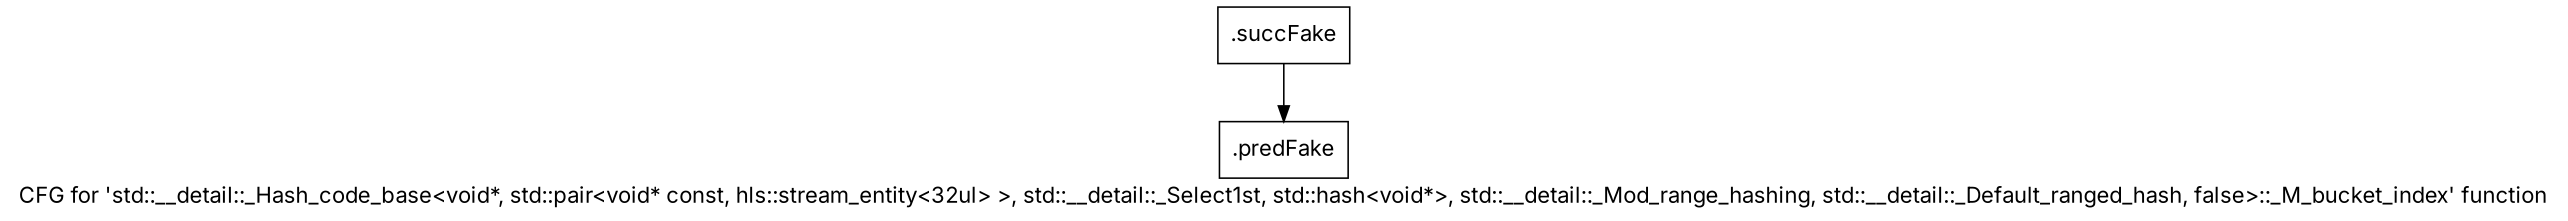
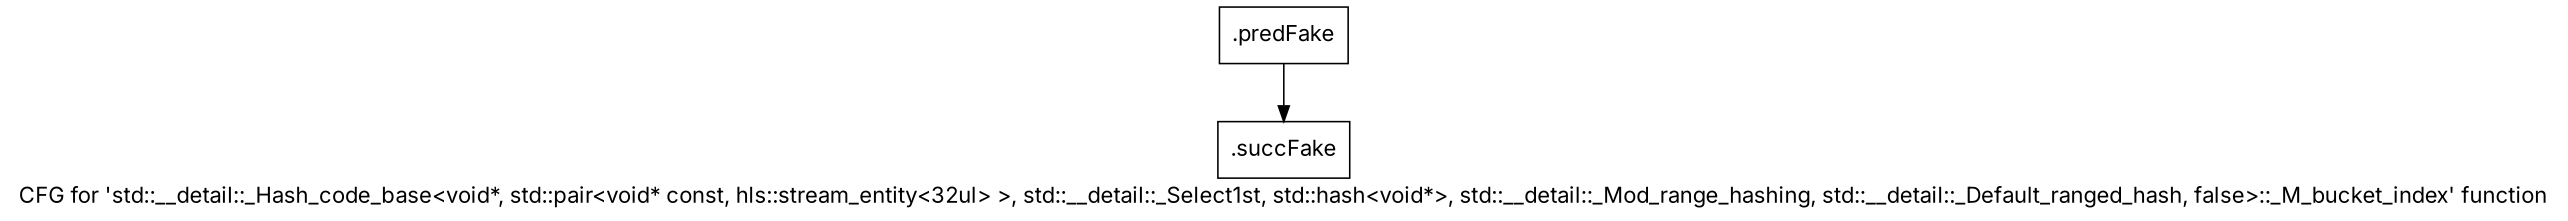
edge ".succFake" -> ".predFake": reversed
